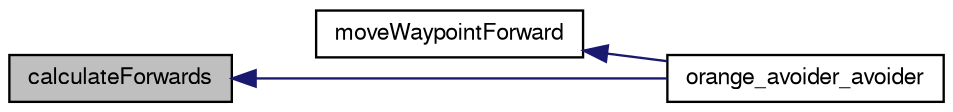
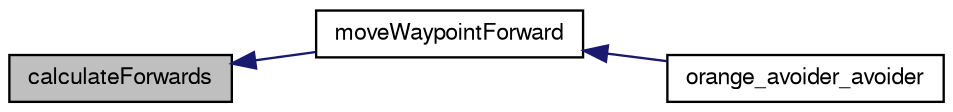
edge "orange_avoider_avoider" -> "calculateForwards": now "moveWaypointForward" -> "calculateForwards"
